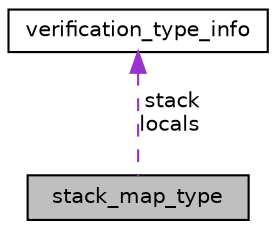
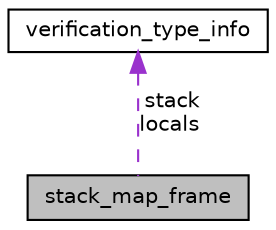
node "stack_map_type": label "stack_map_type" -> "stack_map_frame"
